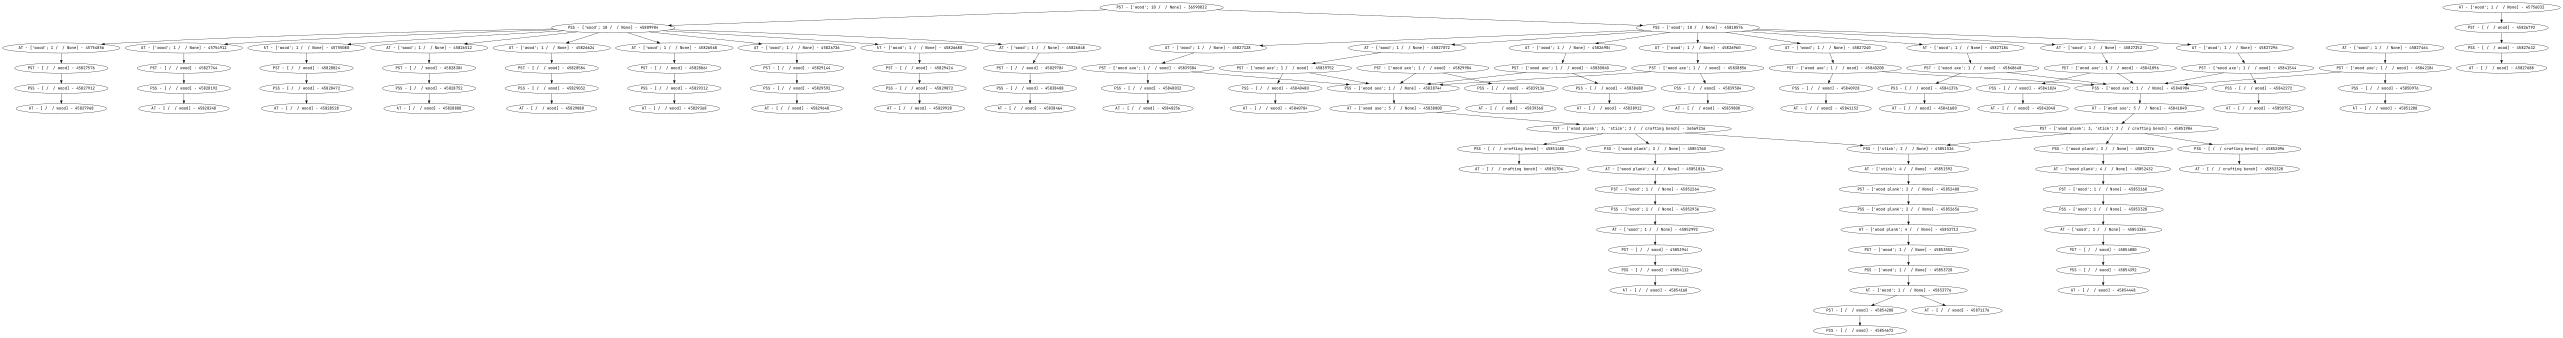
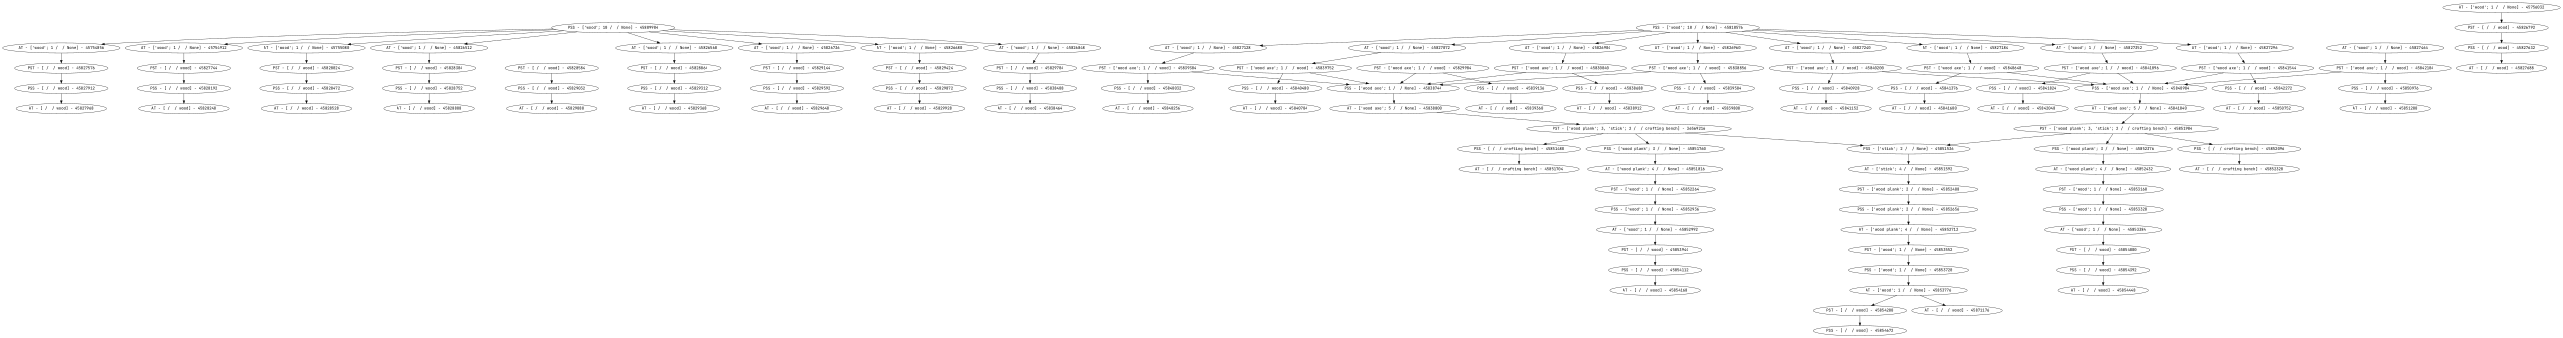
node "PST - ['wood'; 10 /  / None] - 36590032": removed
node "AT - ['wood'; 1 /  / None] - 45826624": removed
